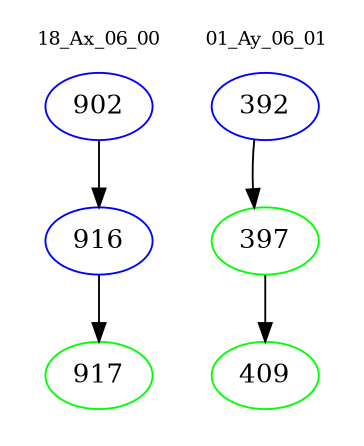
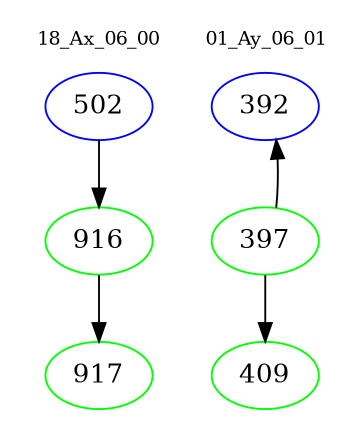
node "902": label "902" -> "502"
edge "392" -> "397": reversed
node "916": color blue -> green
